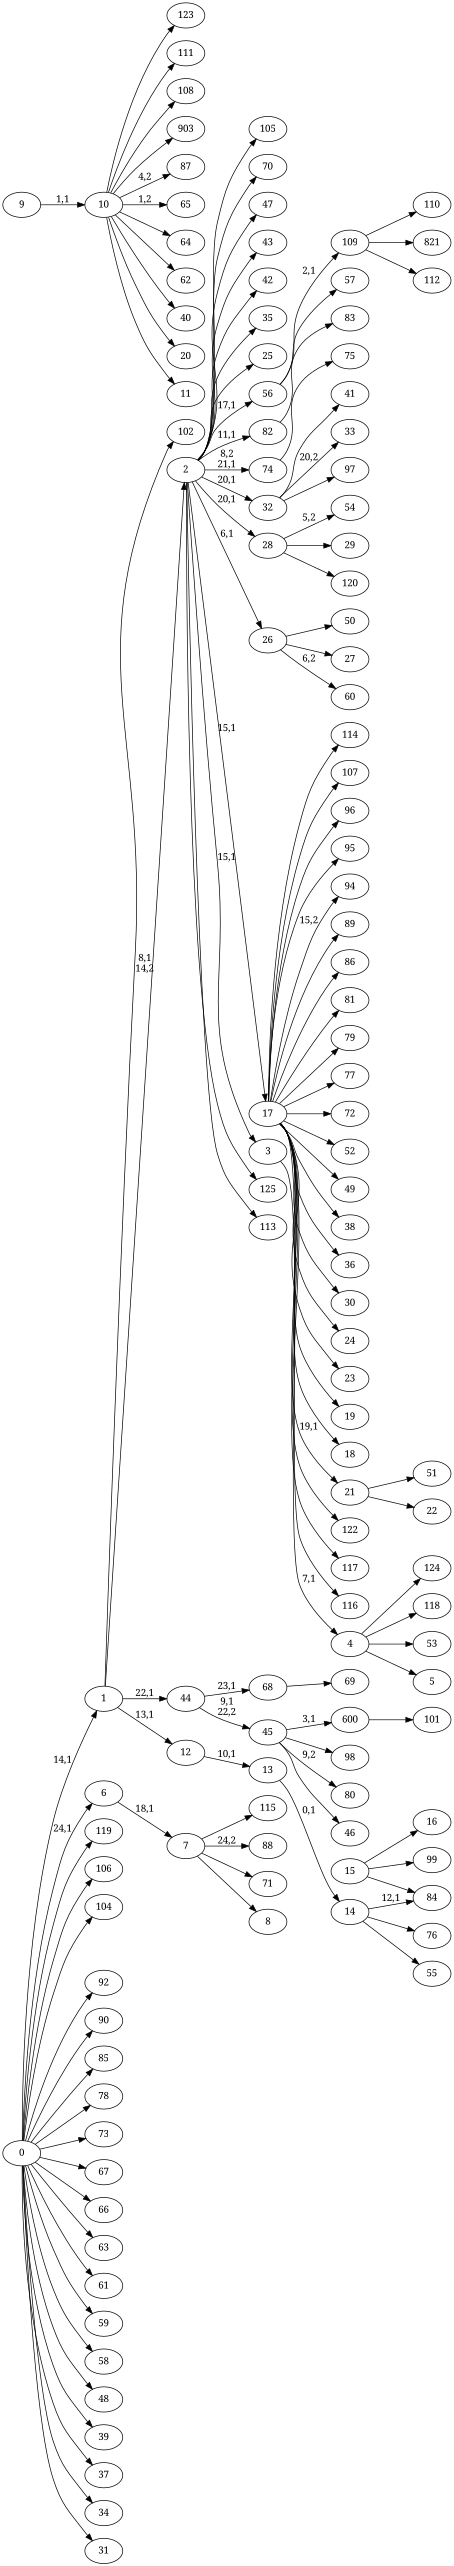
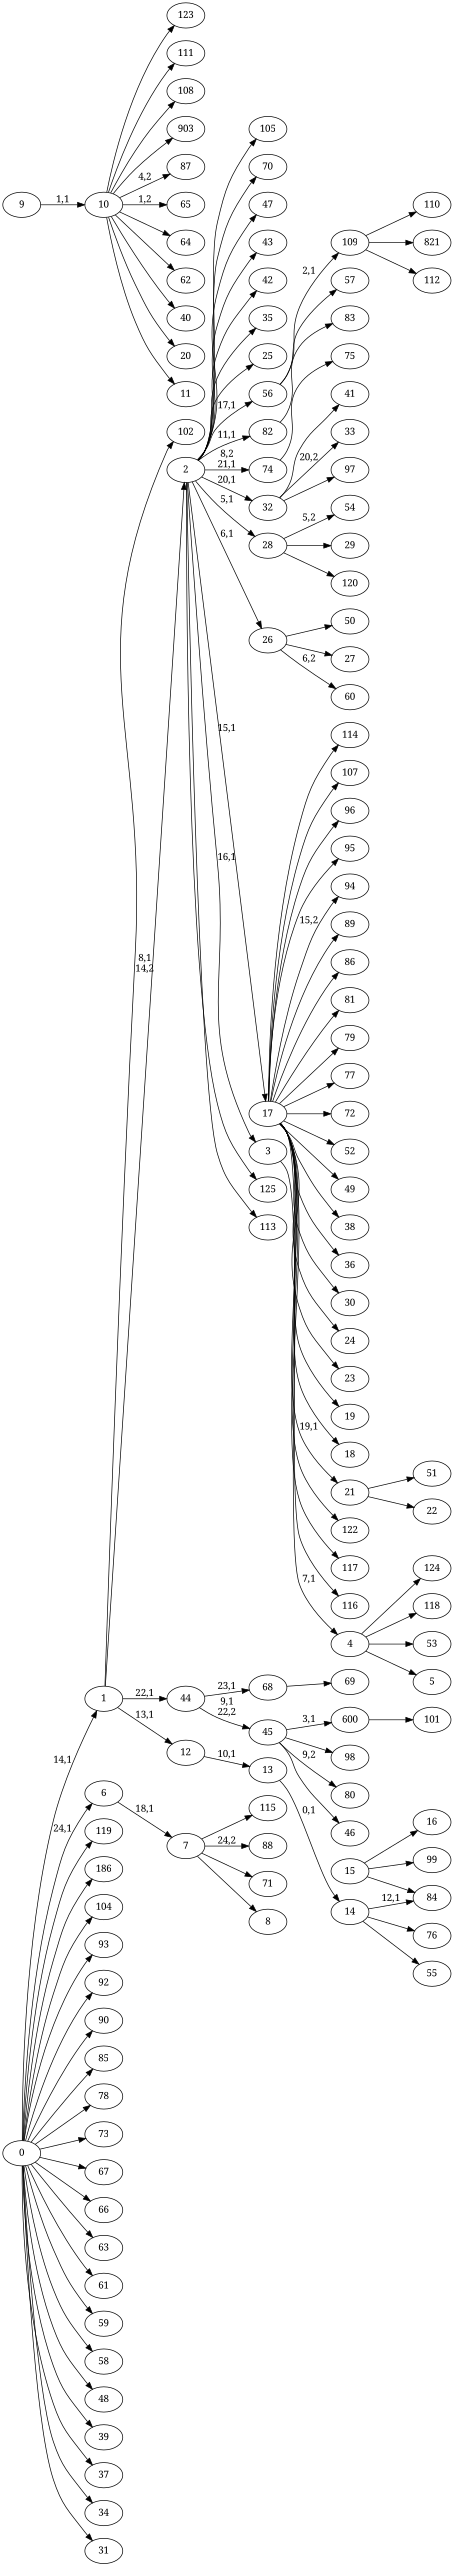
edge "2" -> "28": label "20,1" -> "5,1"
edge "2" -> "3": label "15,1" -> "16,1"
node "106": label "106" -> "186"
node "93": added
